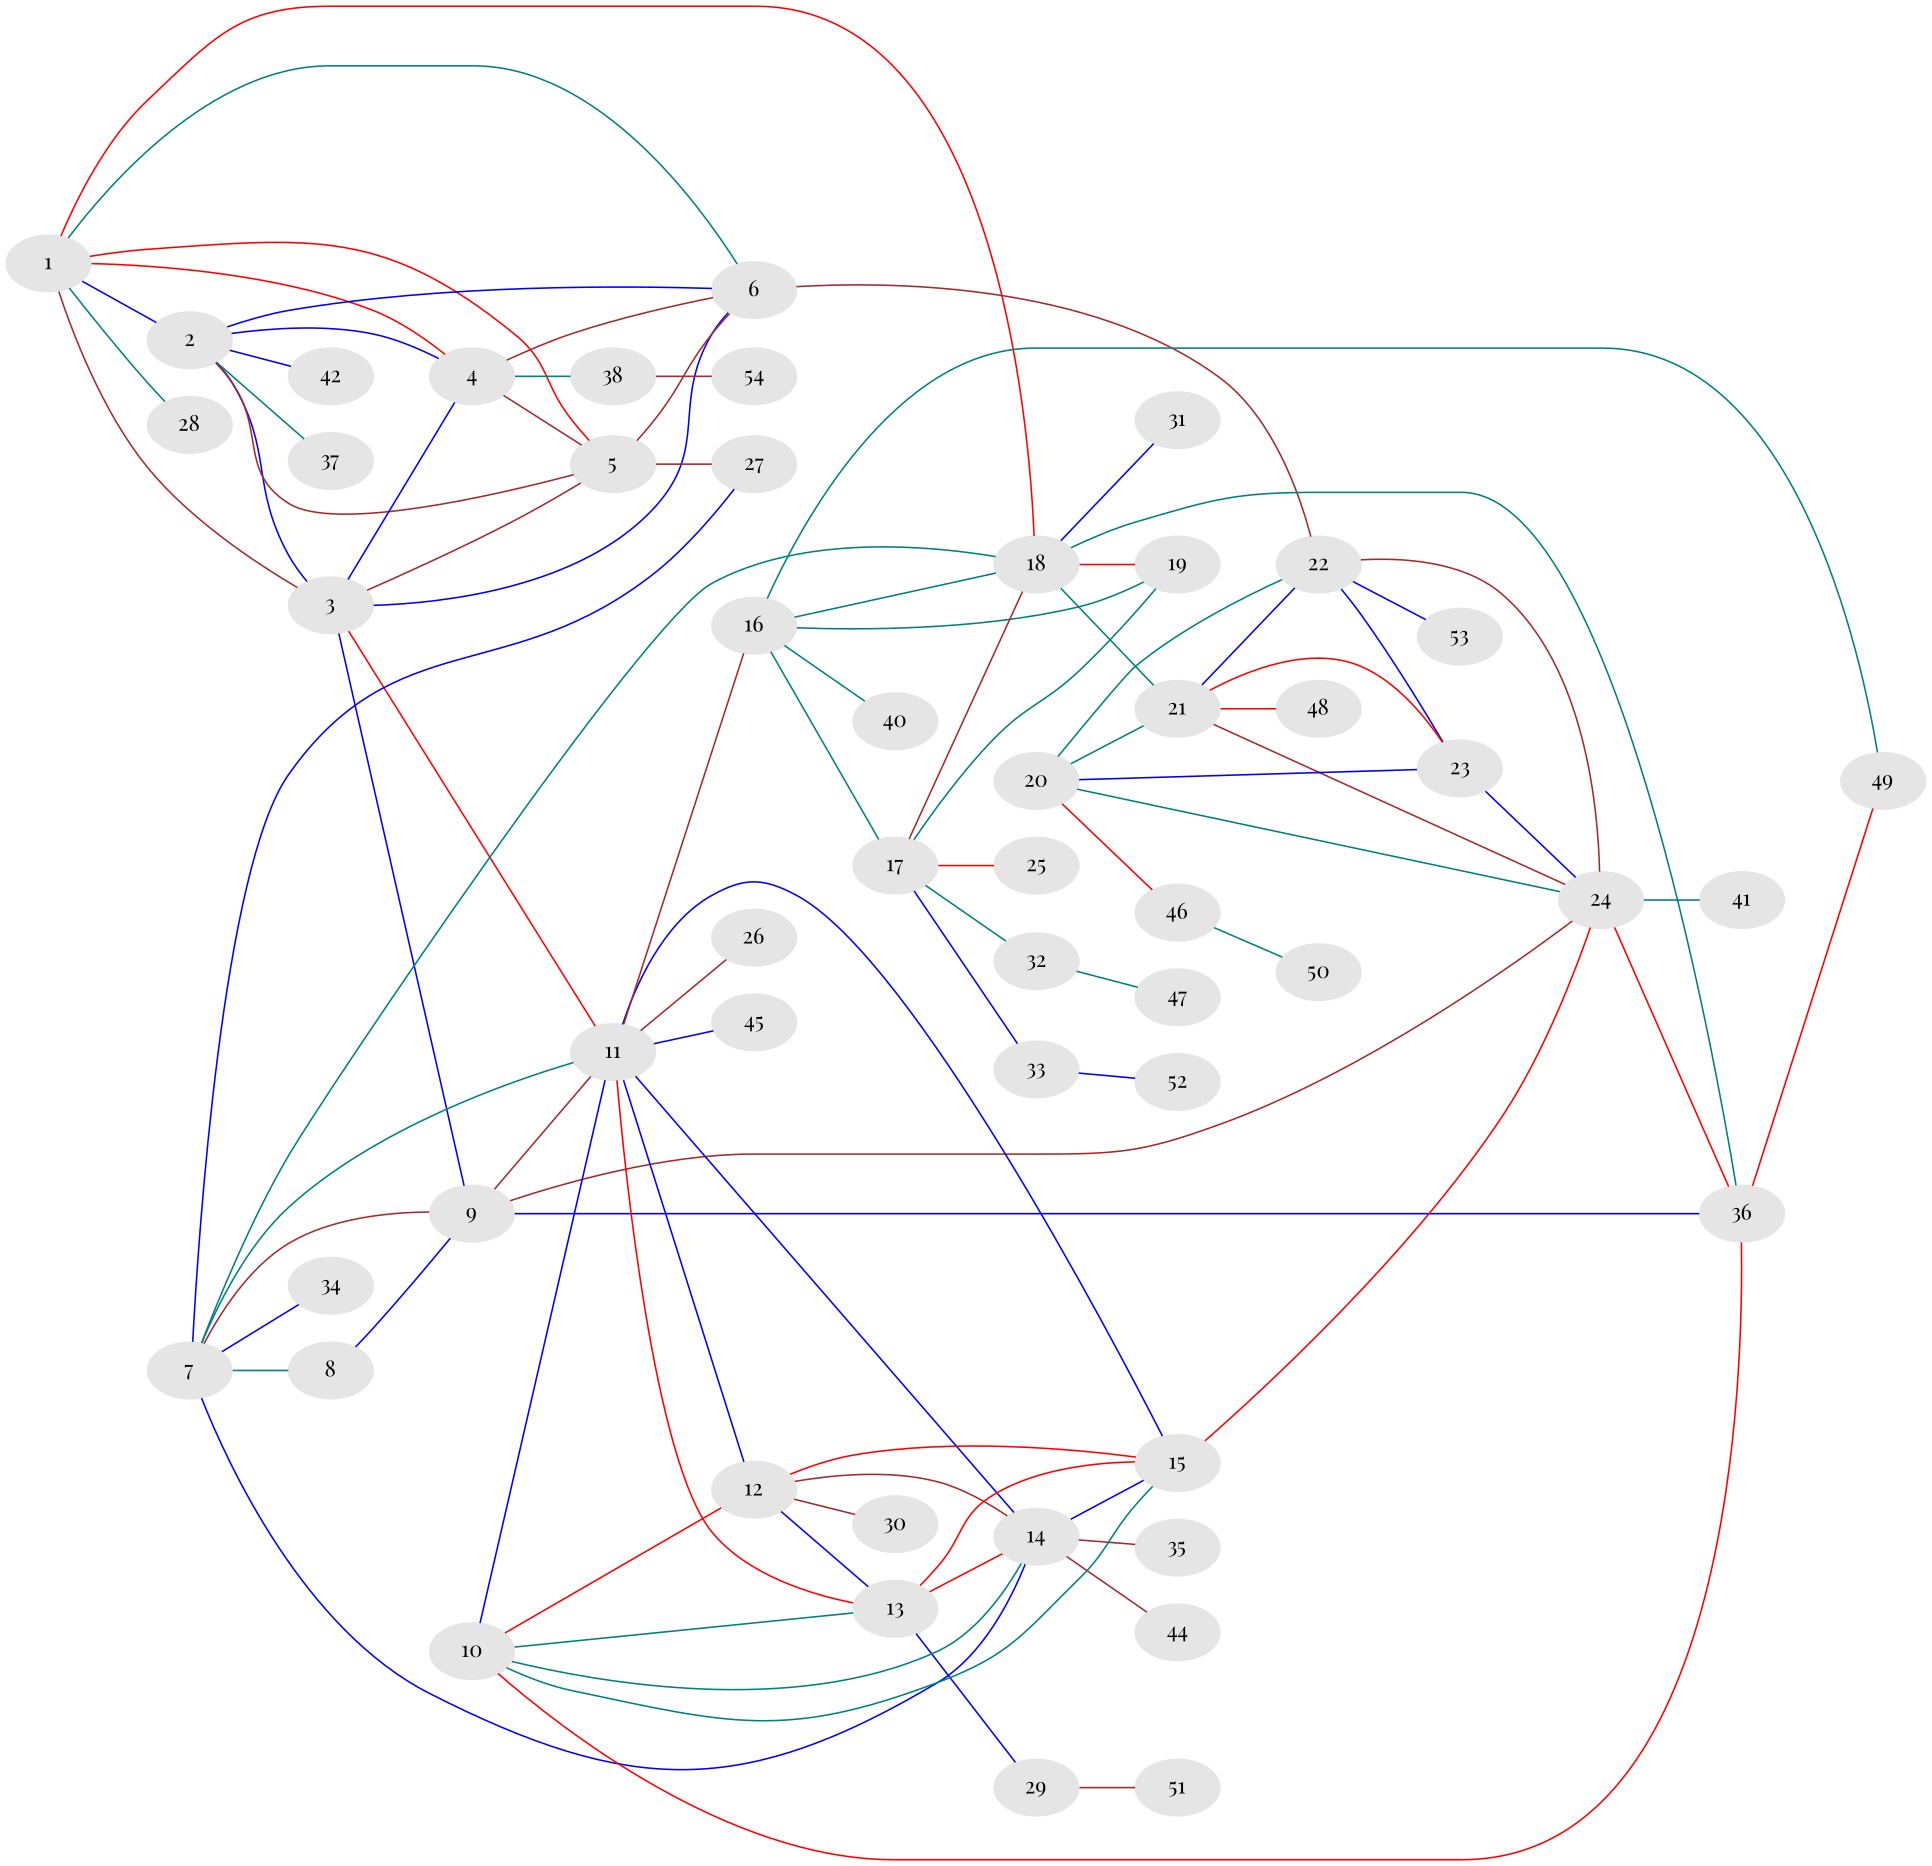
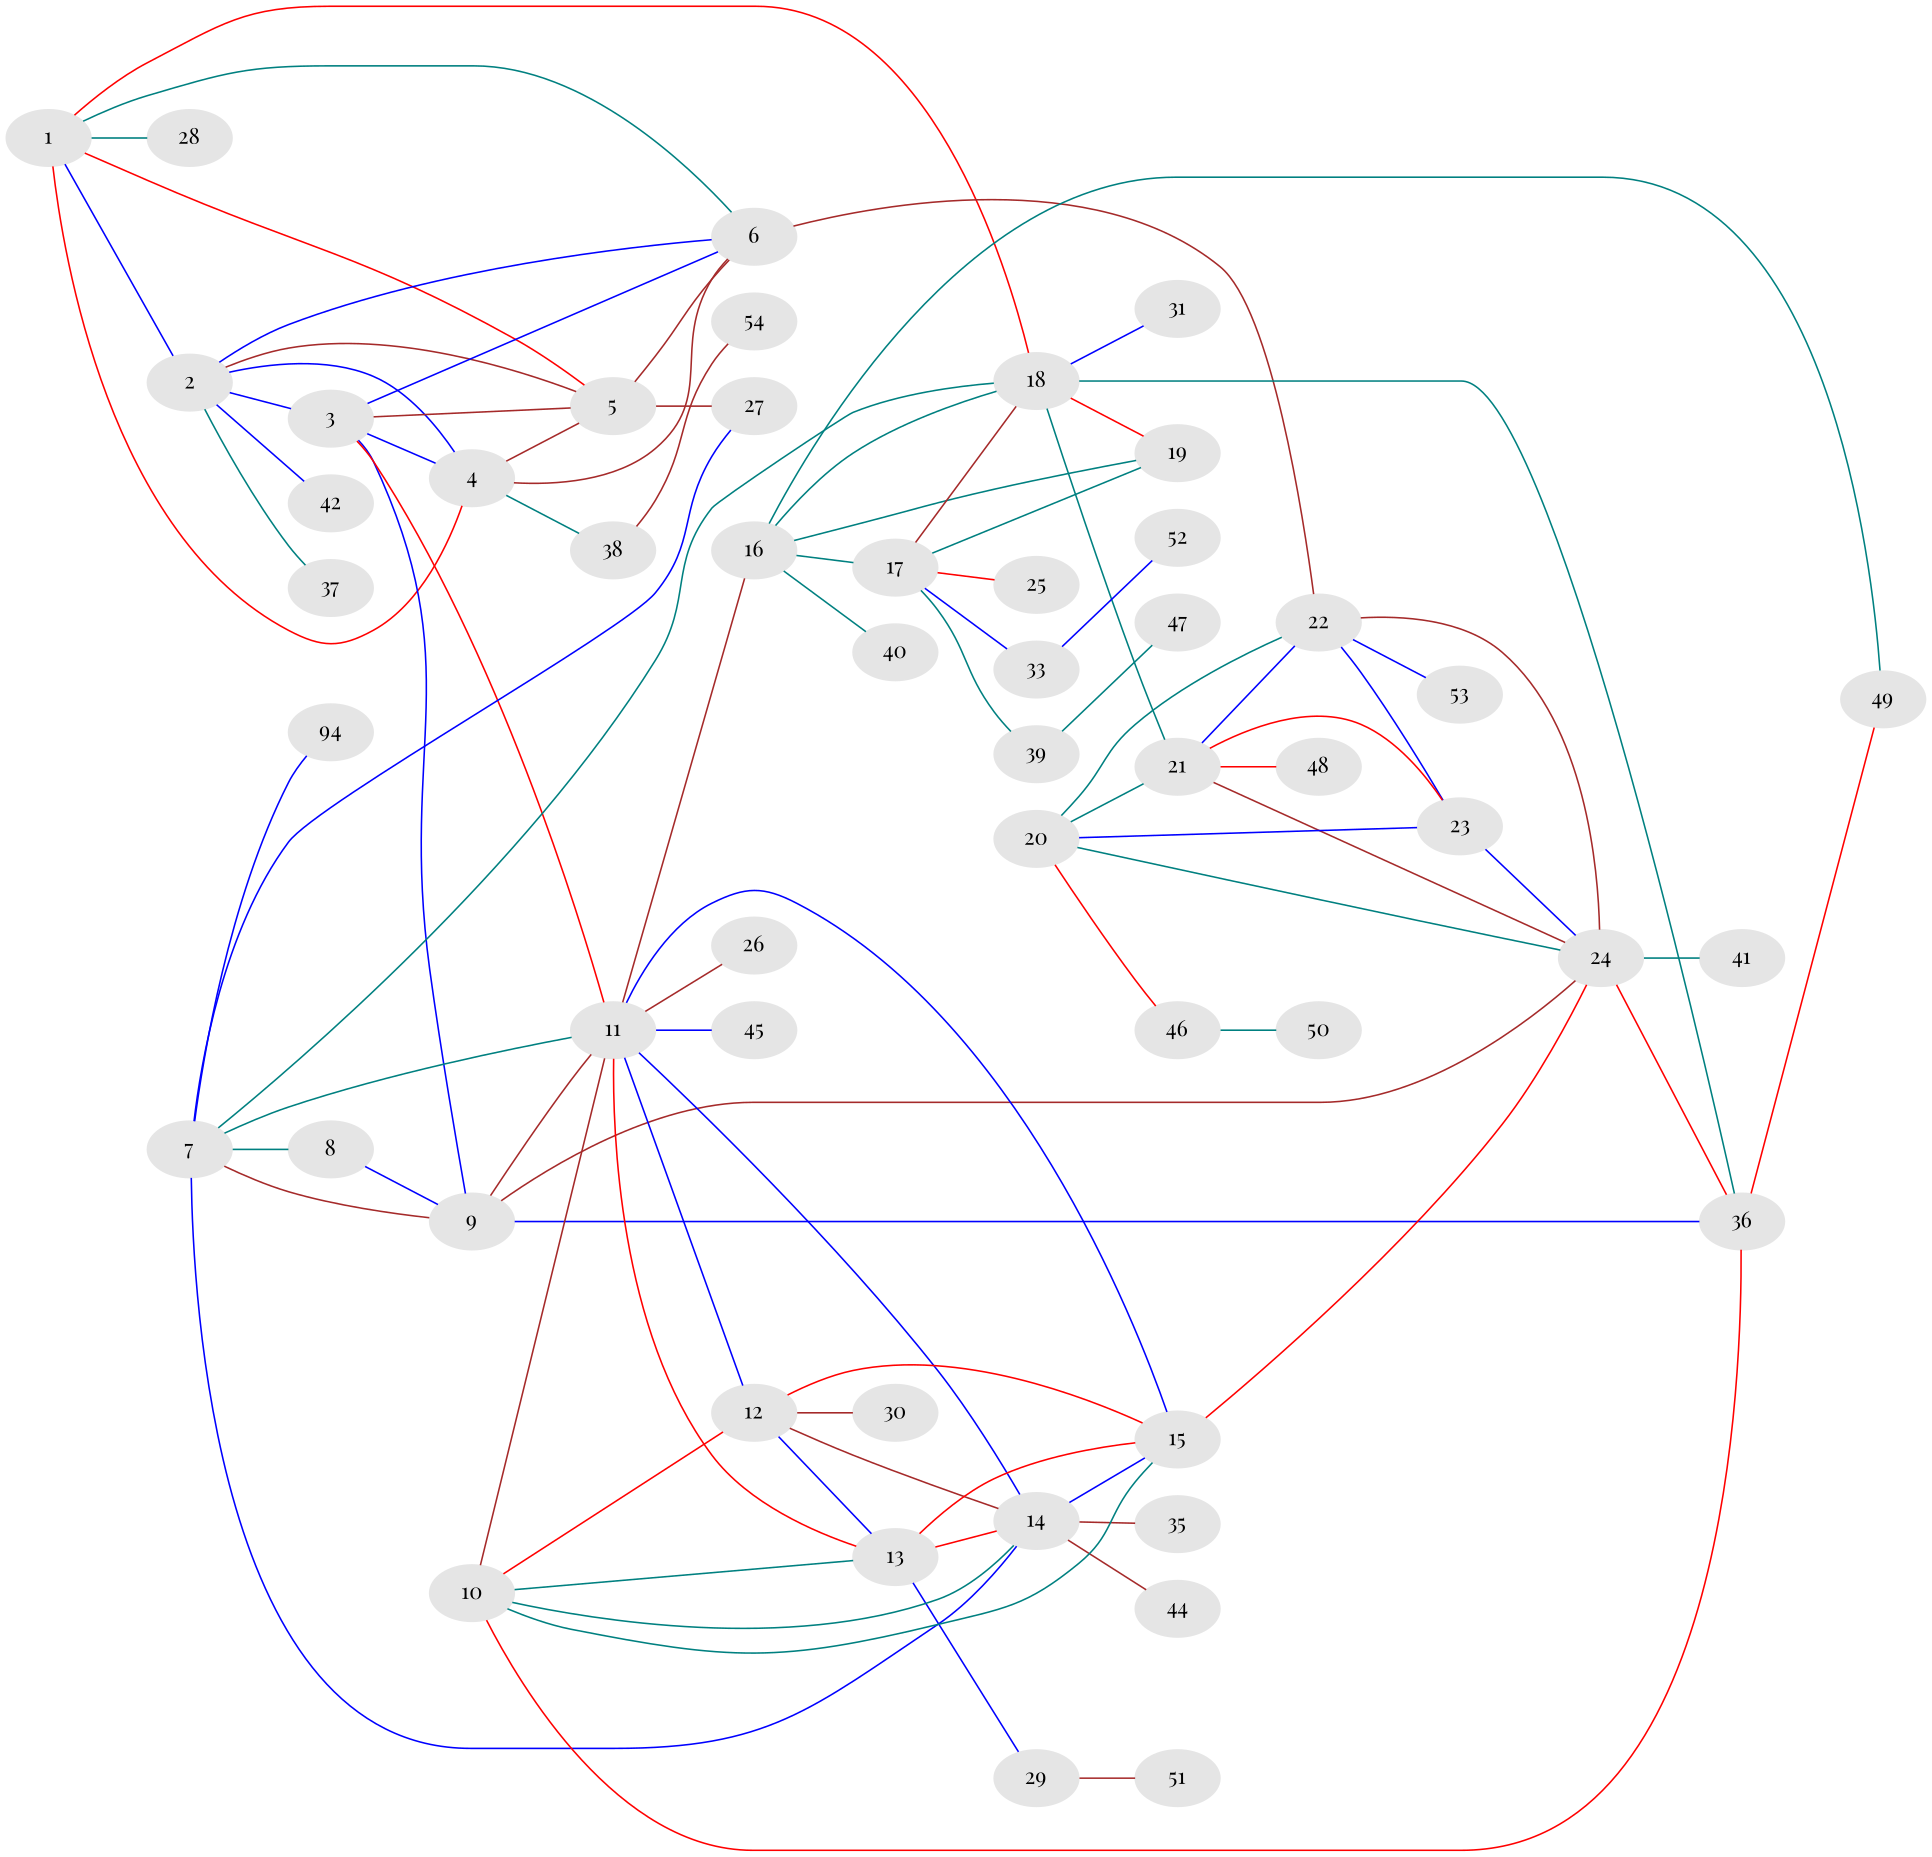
edge "1" -- "3": removed
node "32": label "32" -> "39"
node "34": label "34" -> "94"
edge "11" -- "10": color blue -> brown
